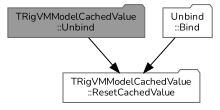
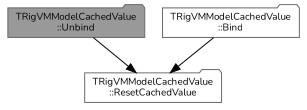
node "Unbind ::Bind": label "Unbind ::Bind" -> "TRigVMModelCachedValue ::Bind"
